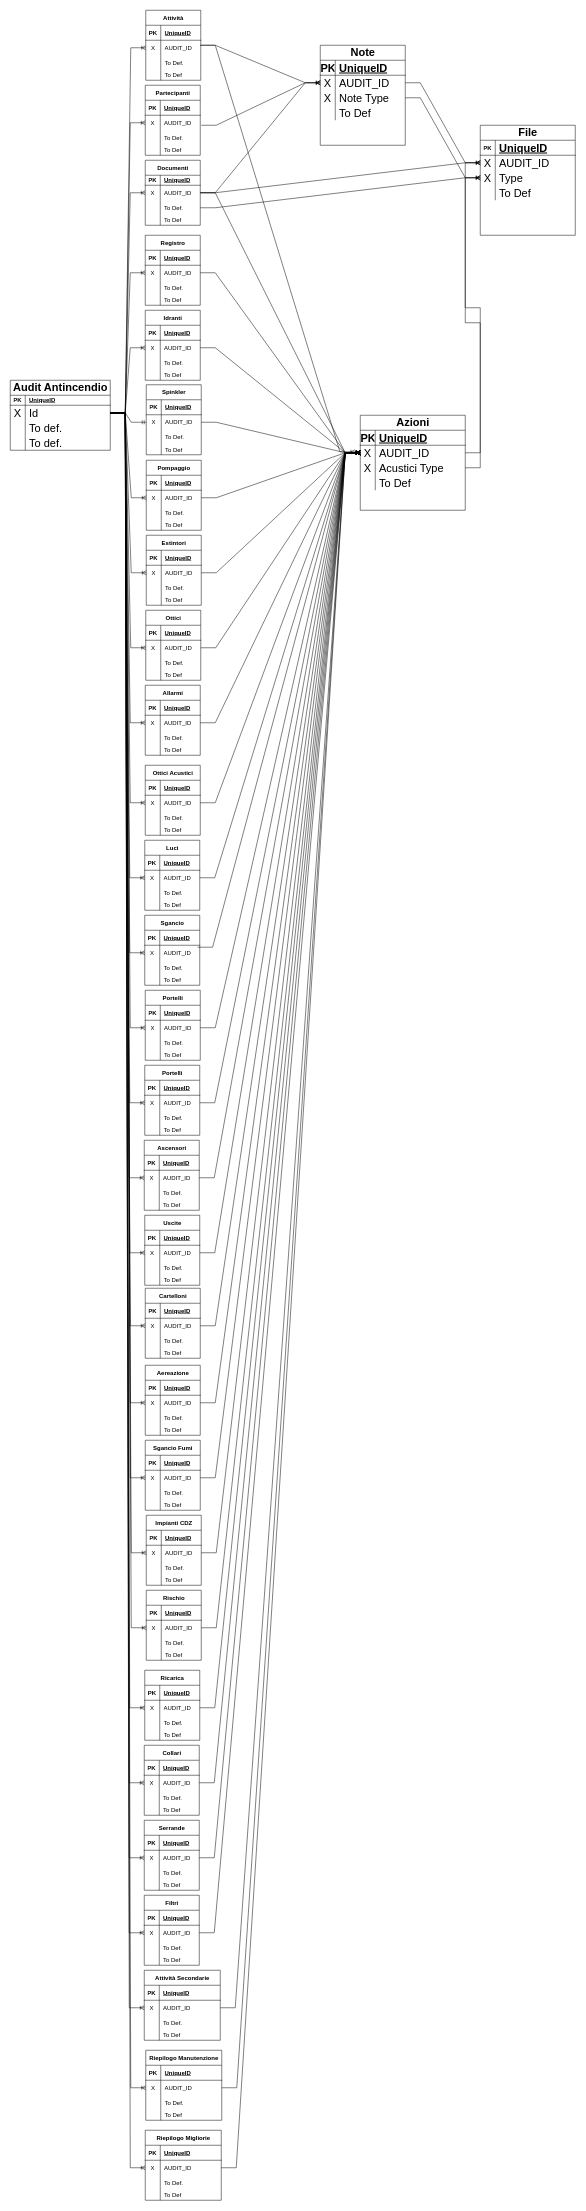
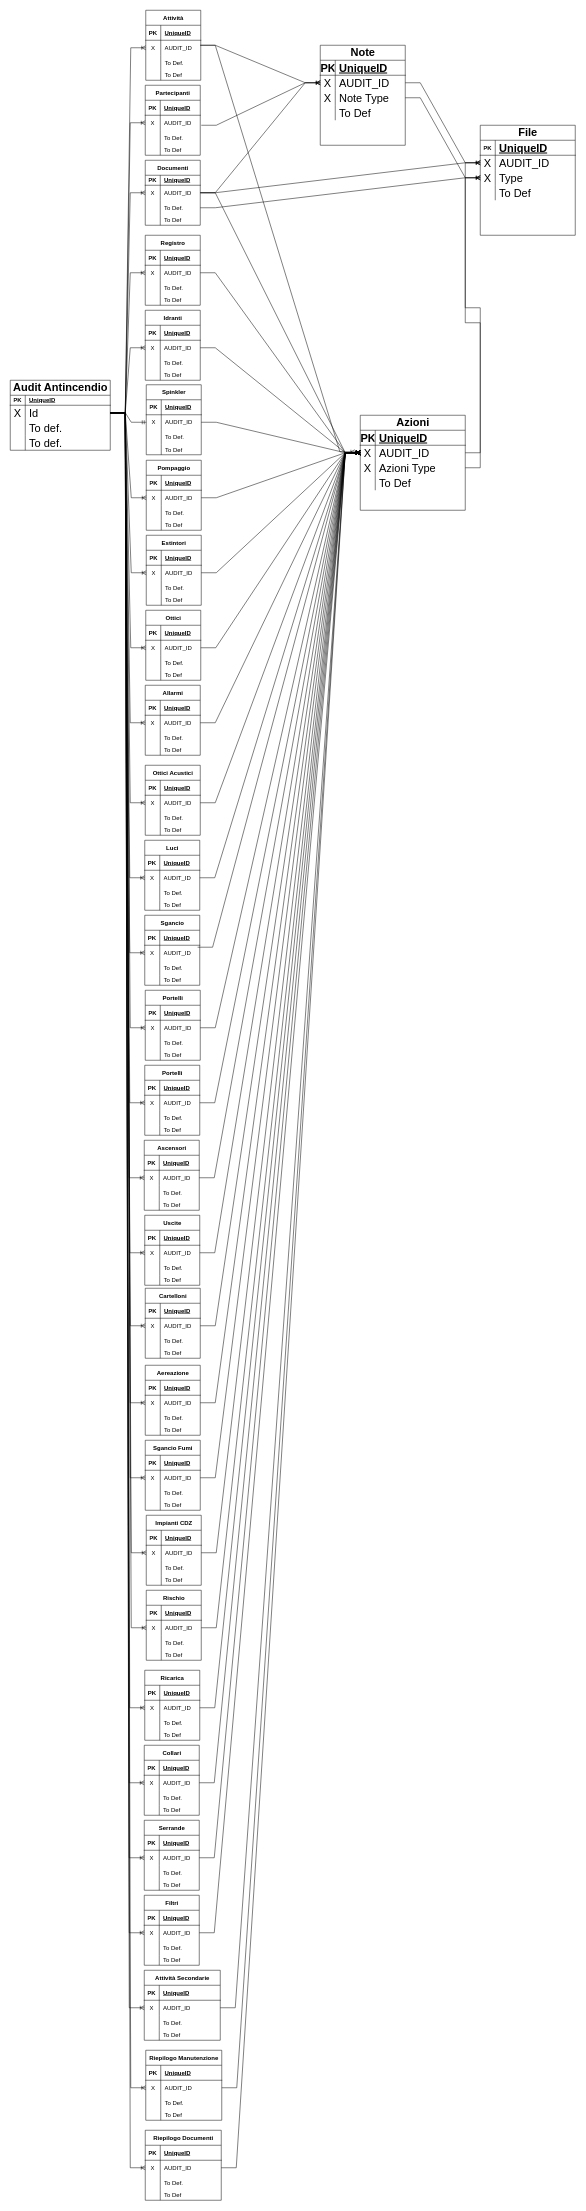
node "Acustici Type": label "Acustici Type" -> "Azioni Type"
node "Riepilogo Migliorie": label "Riepilogo Migliorie" -> "Riepilogo Documenti"
